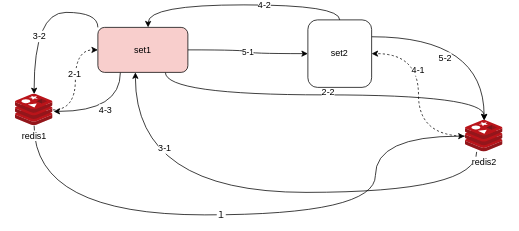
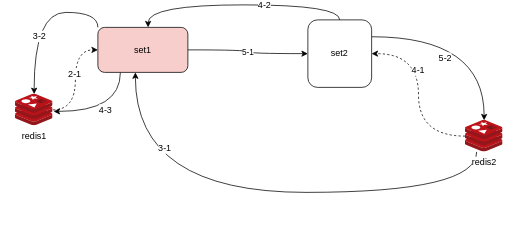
edge "set1" -> "redis2": removed, label "2-2"
edge "redis1" -> "redis2": removed, label "１"
